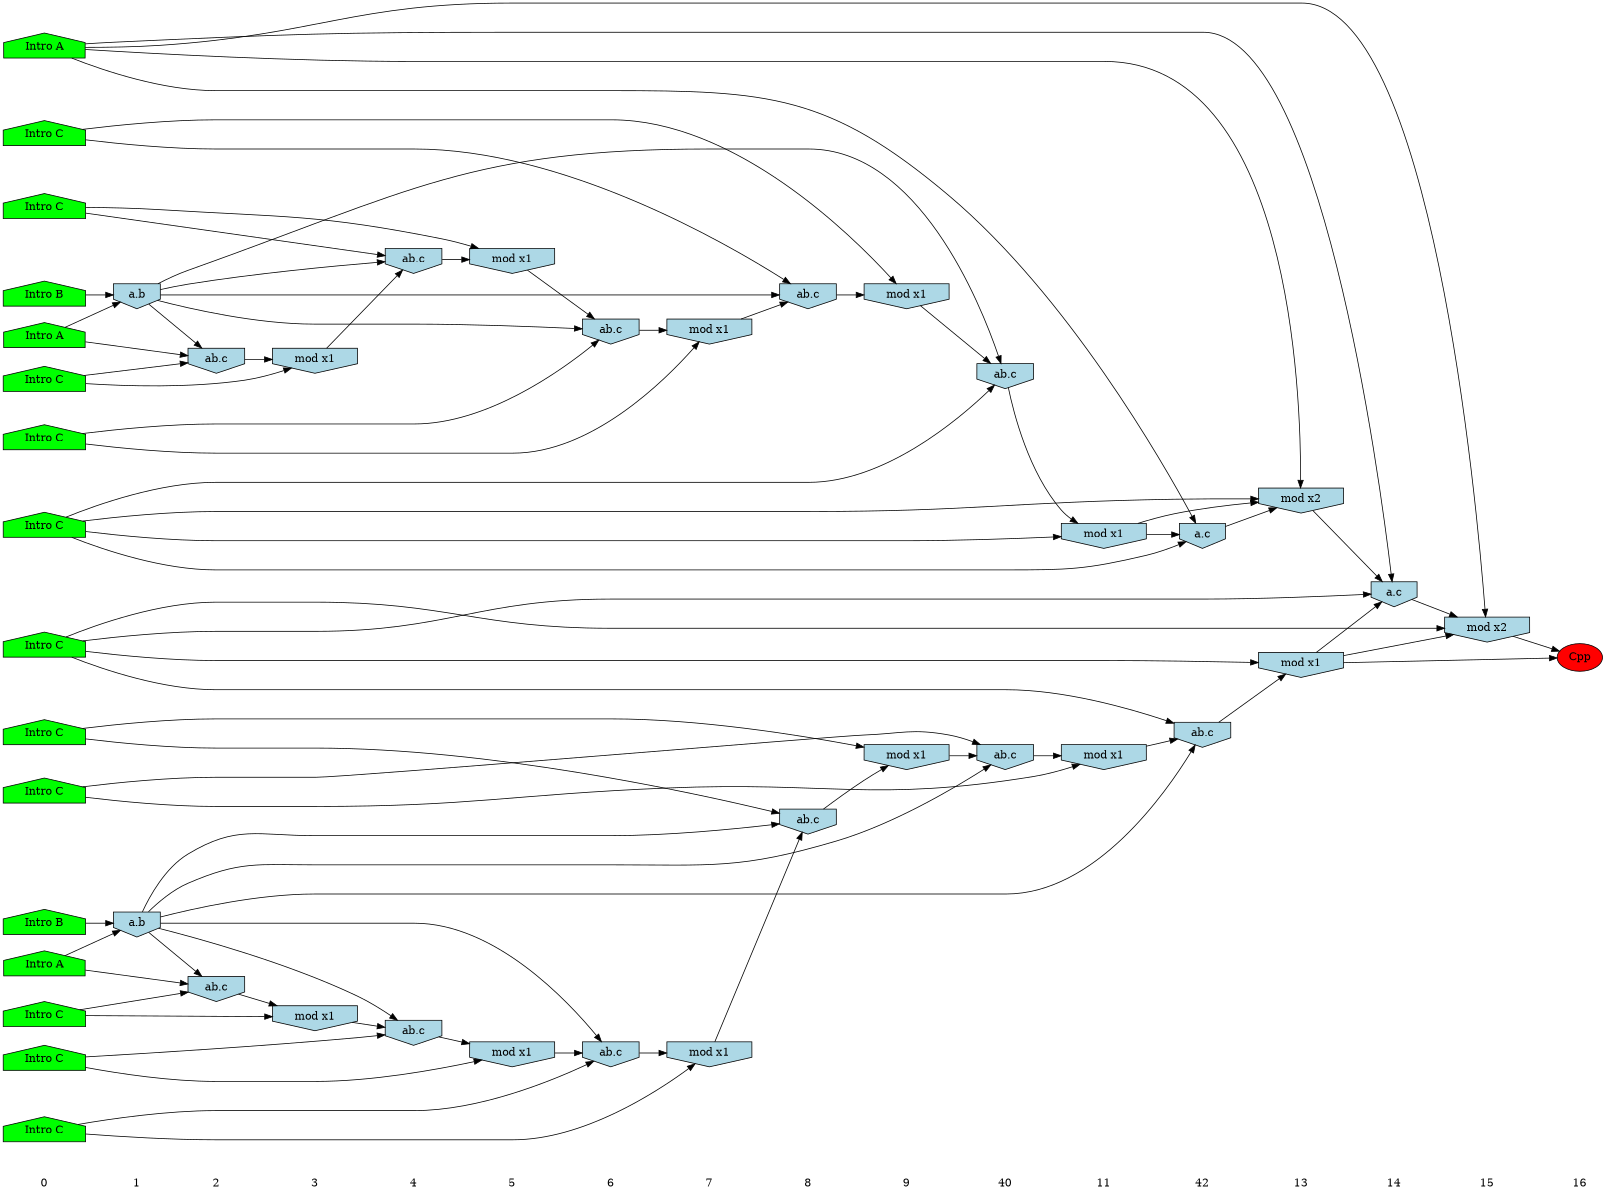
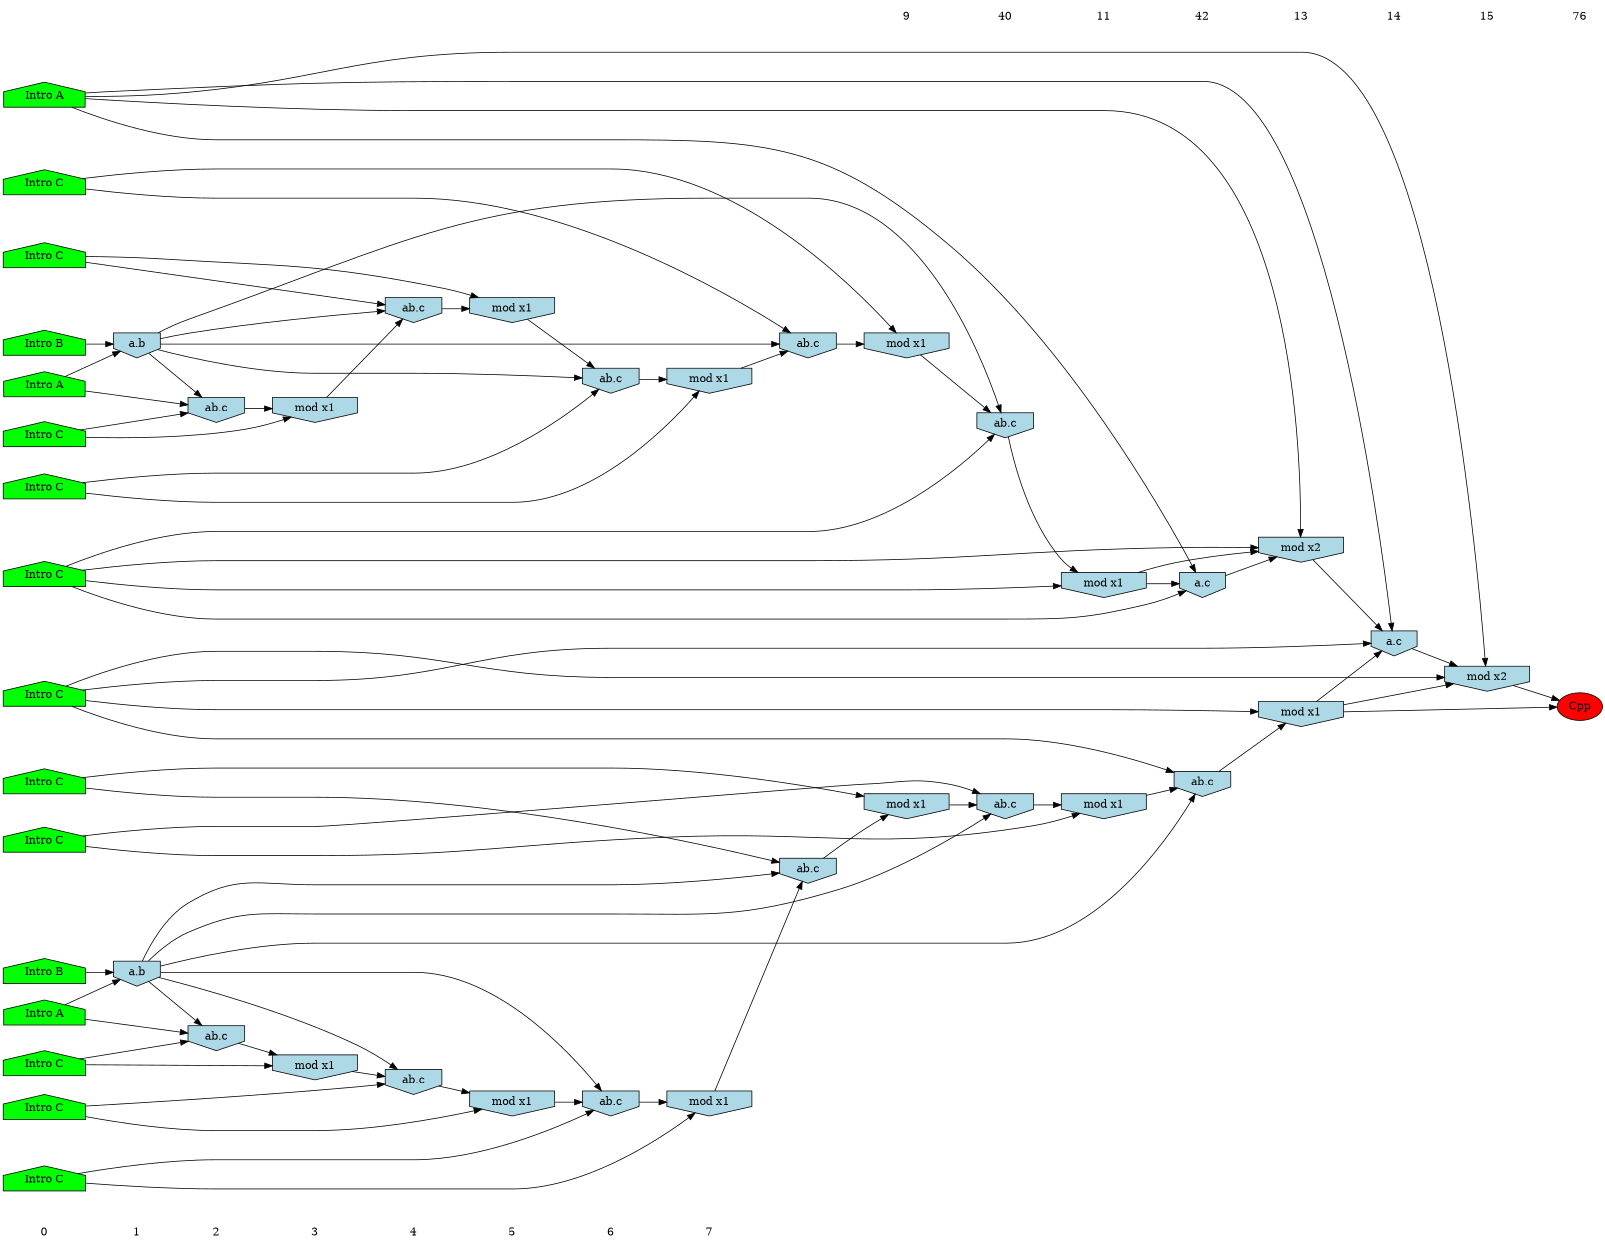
node "8": removed
node "16": label "16" -> "76"
